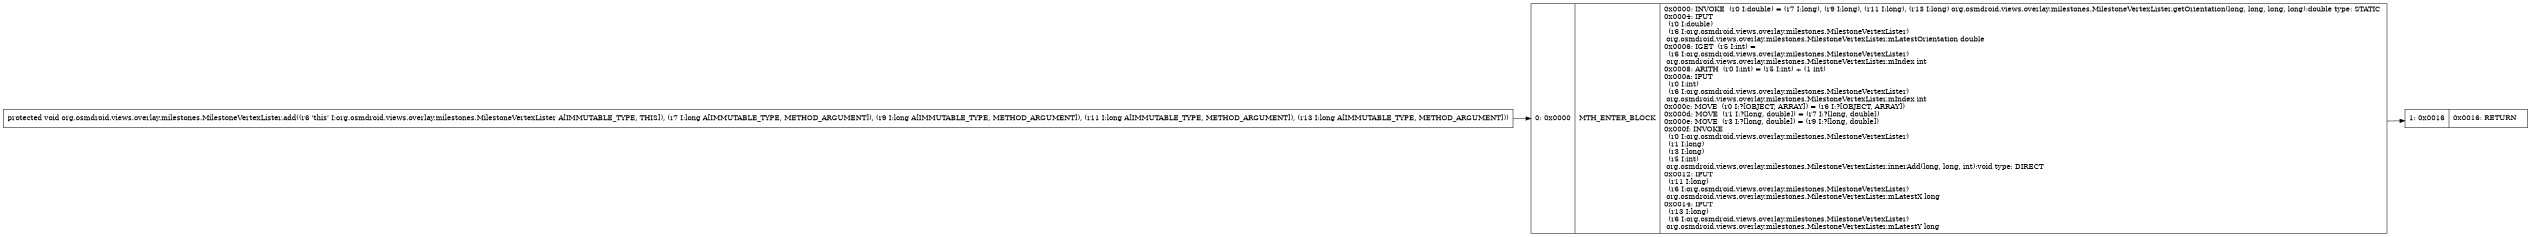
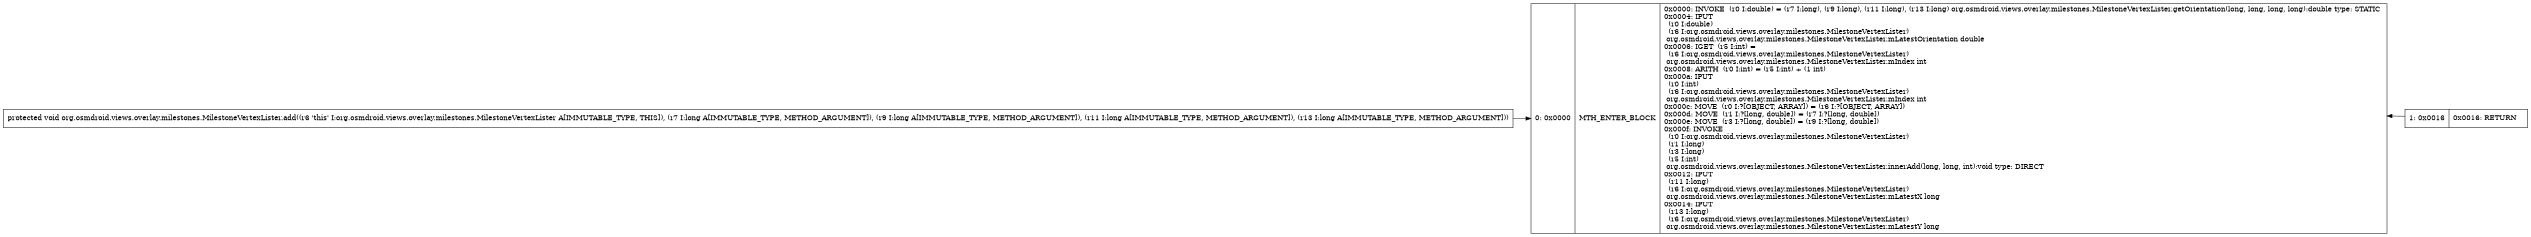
edge "0: 0x0000" -> "1: 0x0016": reversed
